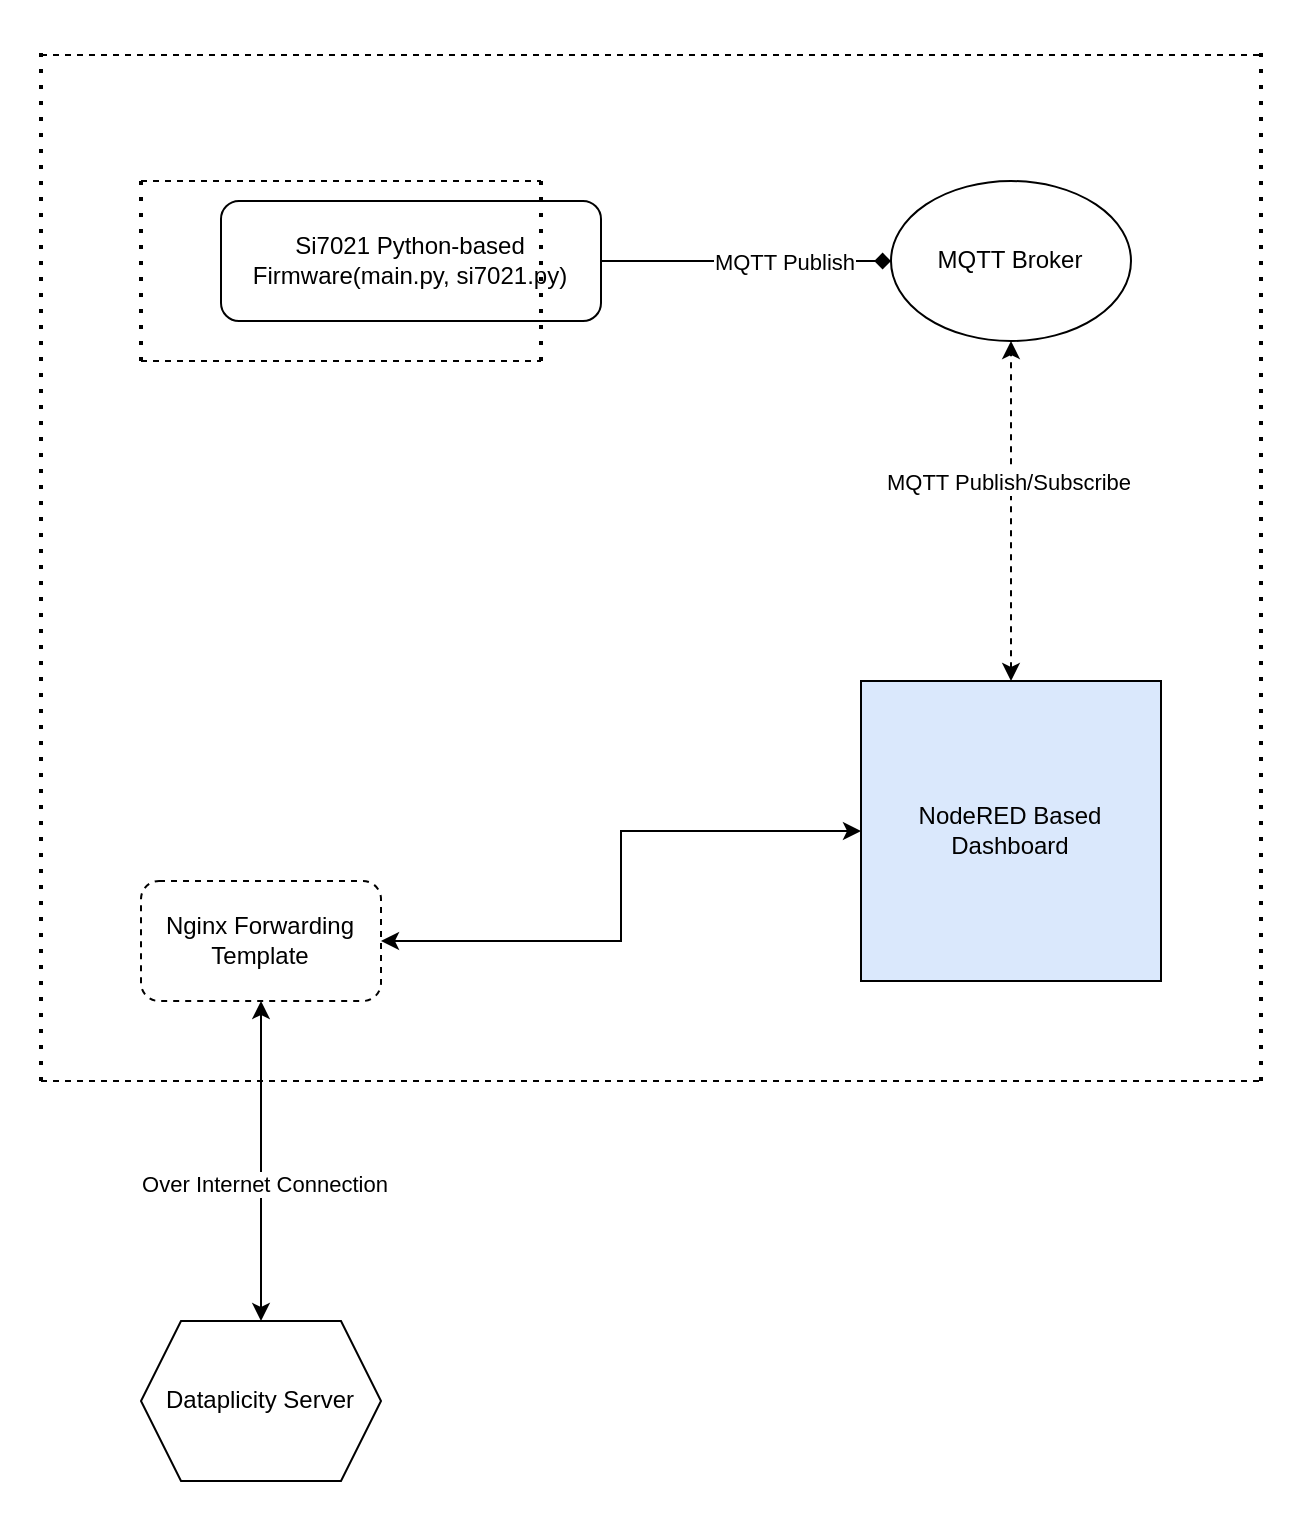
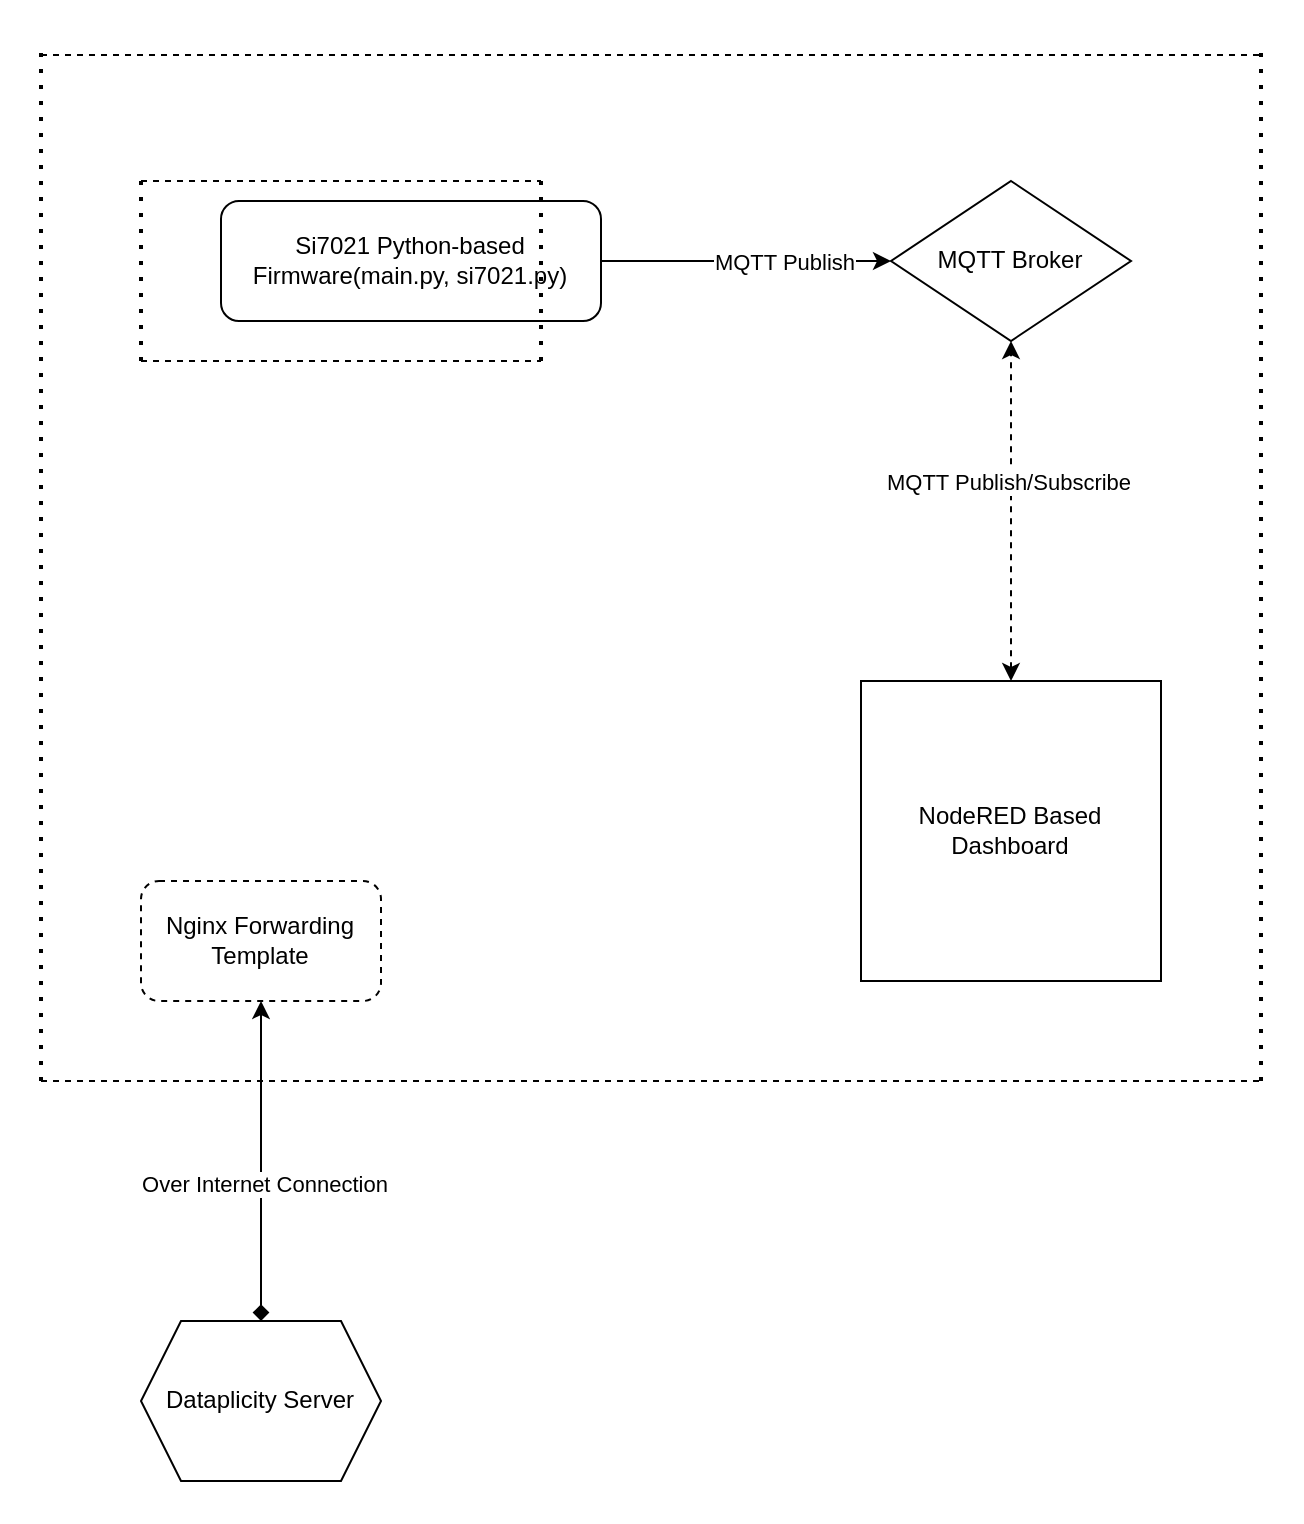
edge "Si7021 Python-based Firmware(main.py, si7021.py)" -> "MQTT Broker": arrowhead diamond -> classic
node "MQTT Broker": shape ellipse -> diamond
node "NodeRED Based Dashboard": fillcolor #dae8fc -> #ffffff
edge "NodeRED Based Dashboard" -- "Nginx Forwarding Template": removed
edge "Nginx Forwarding Template" -- "Dataplicity Server": arrowhead classic -> diamond
